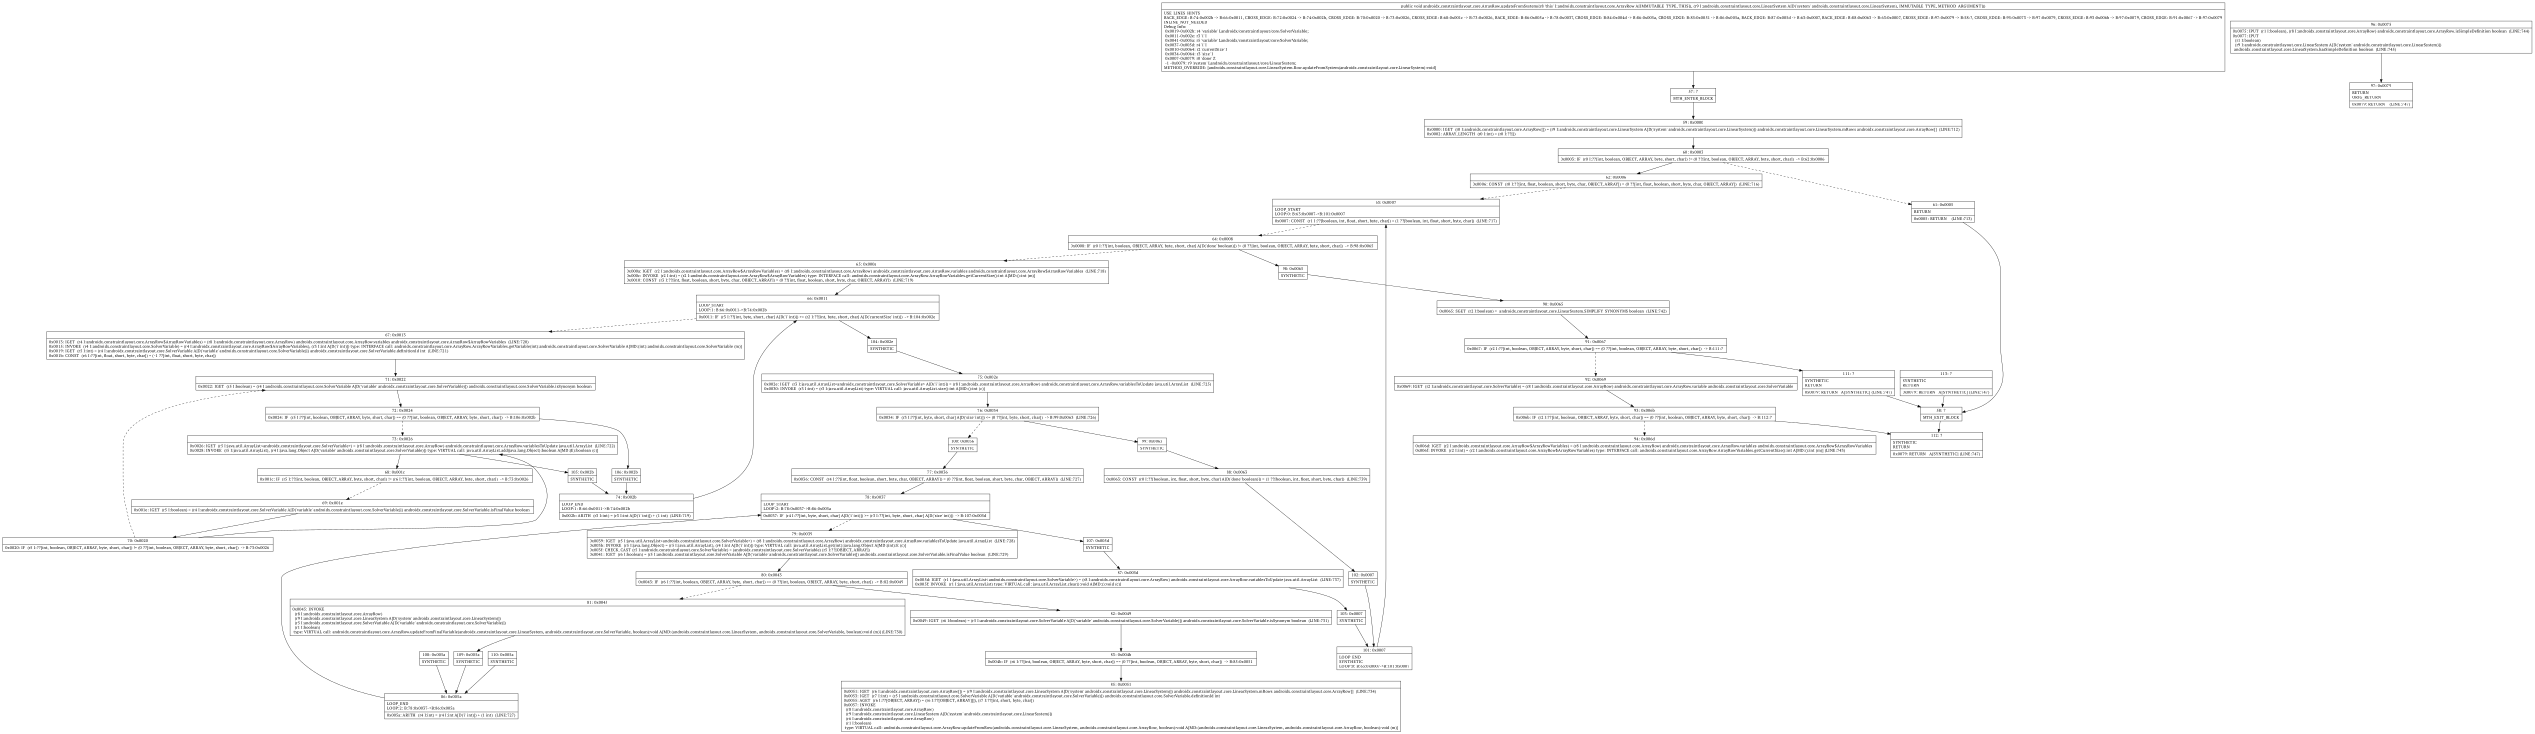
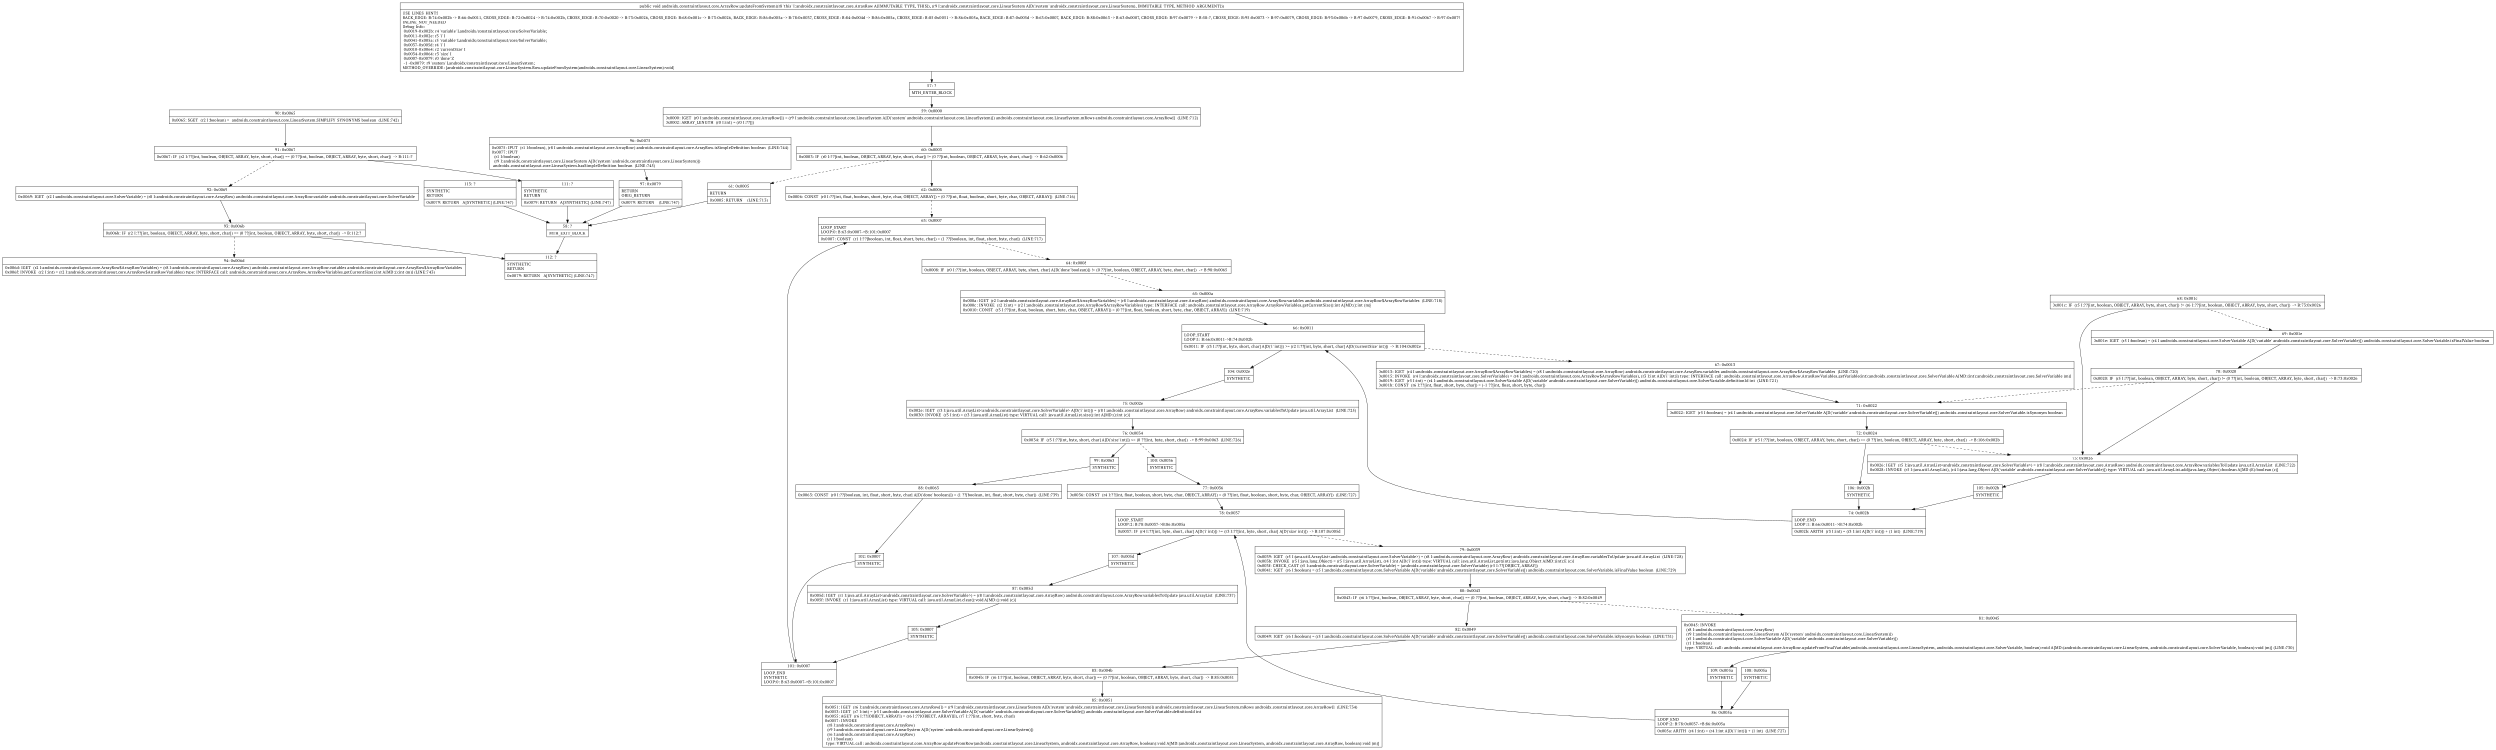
edge "97: 0x0079" -> "58: ?": added
node "98: 0x0065": removed
edge "73: 0x0026" -> "68: 0x001c": reversed
node "110: 0x005a": removed
